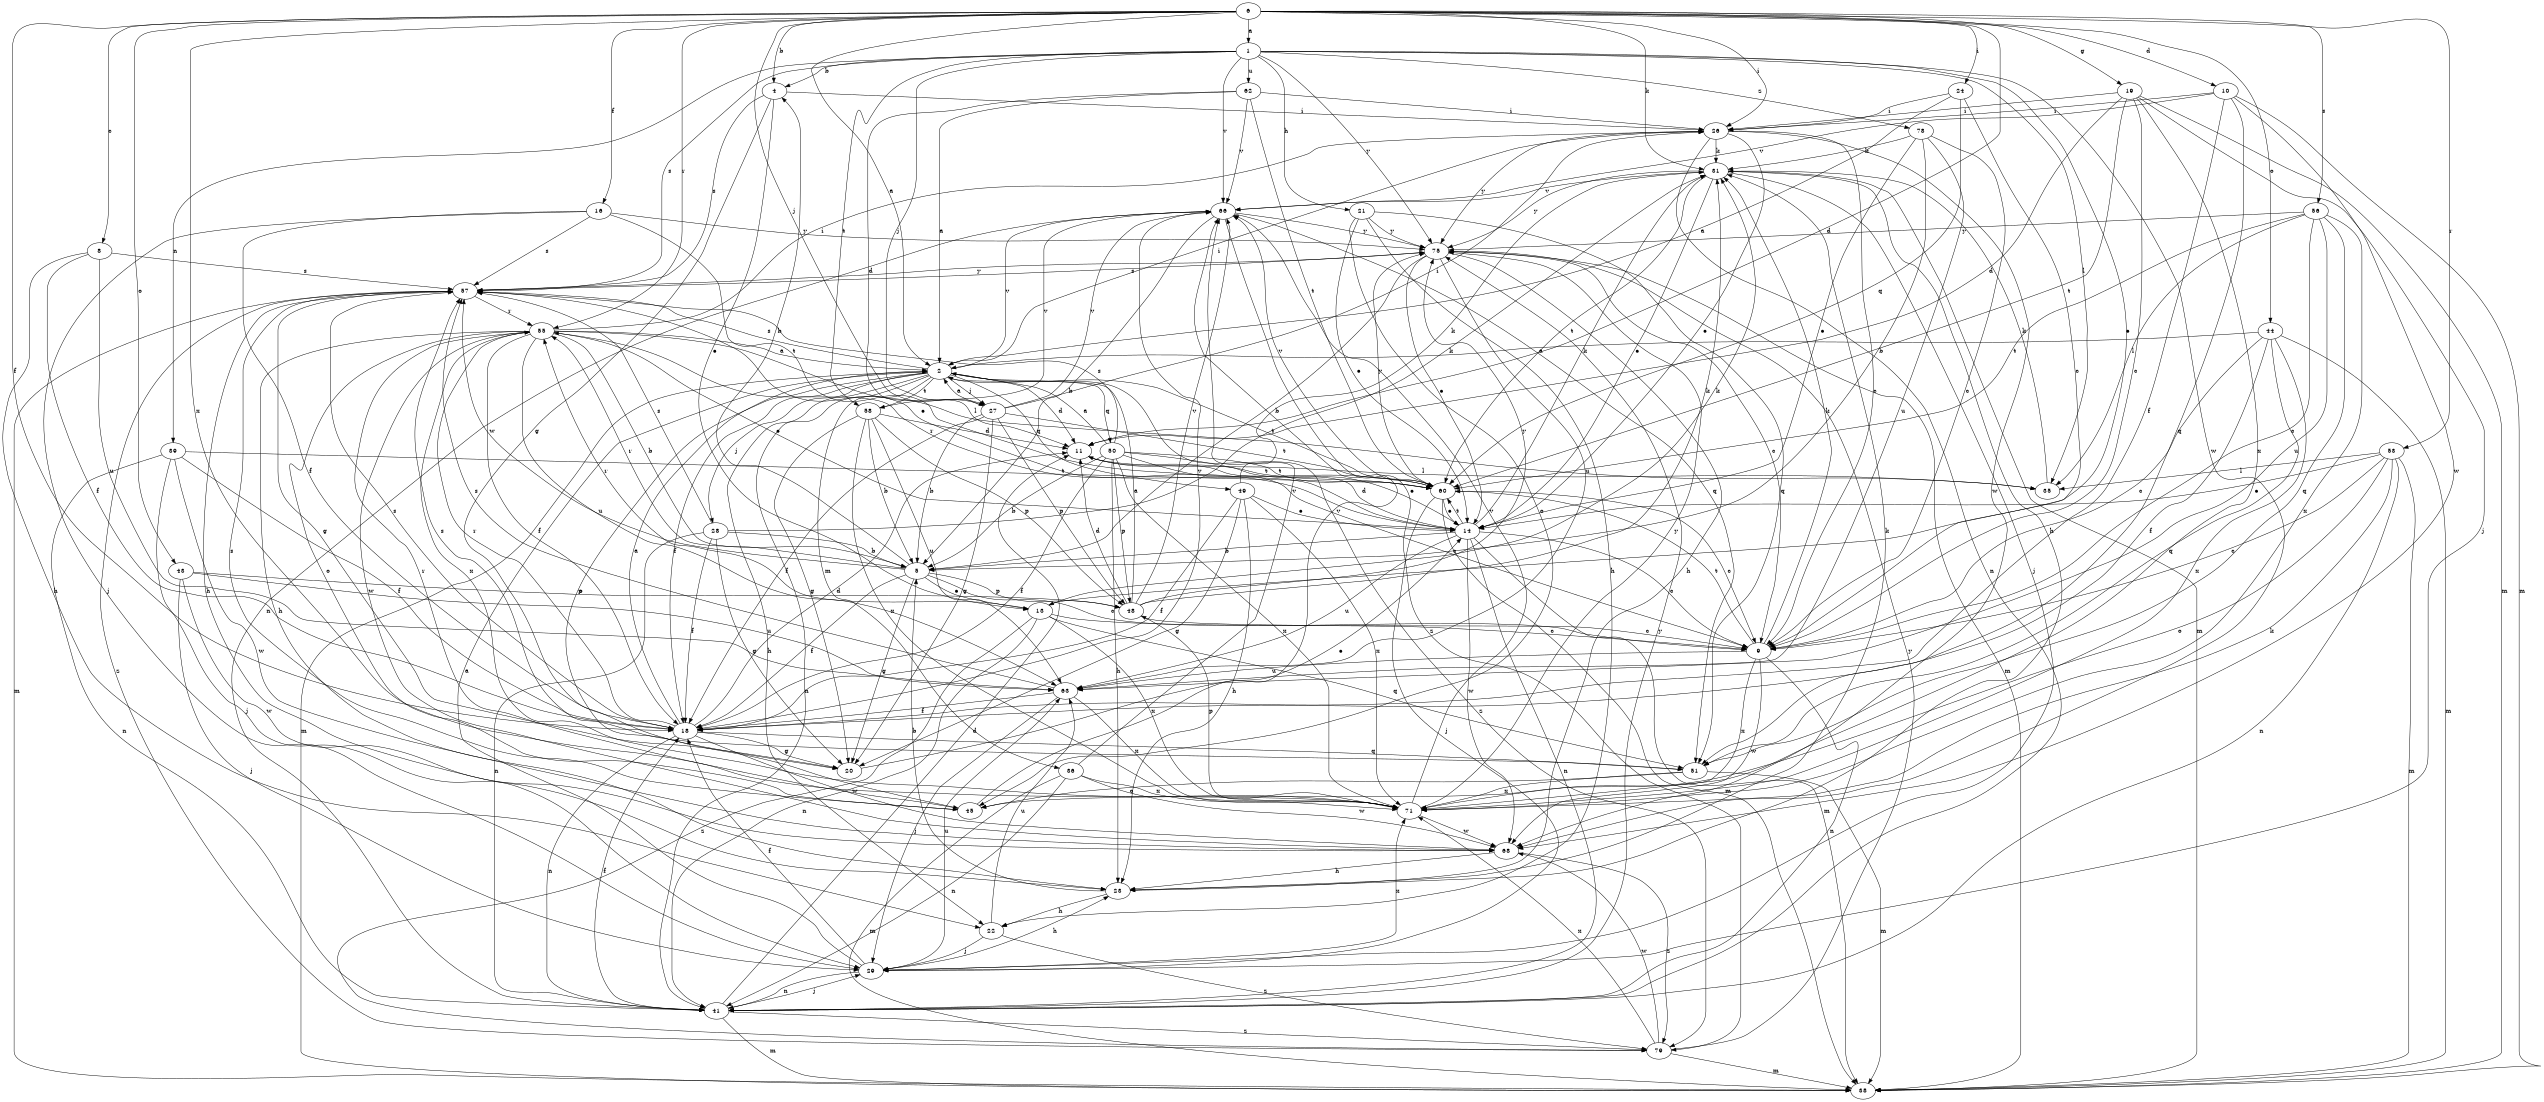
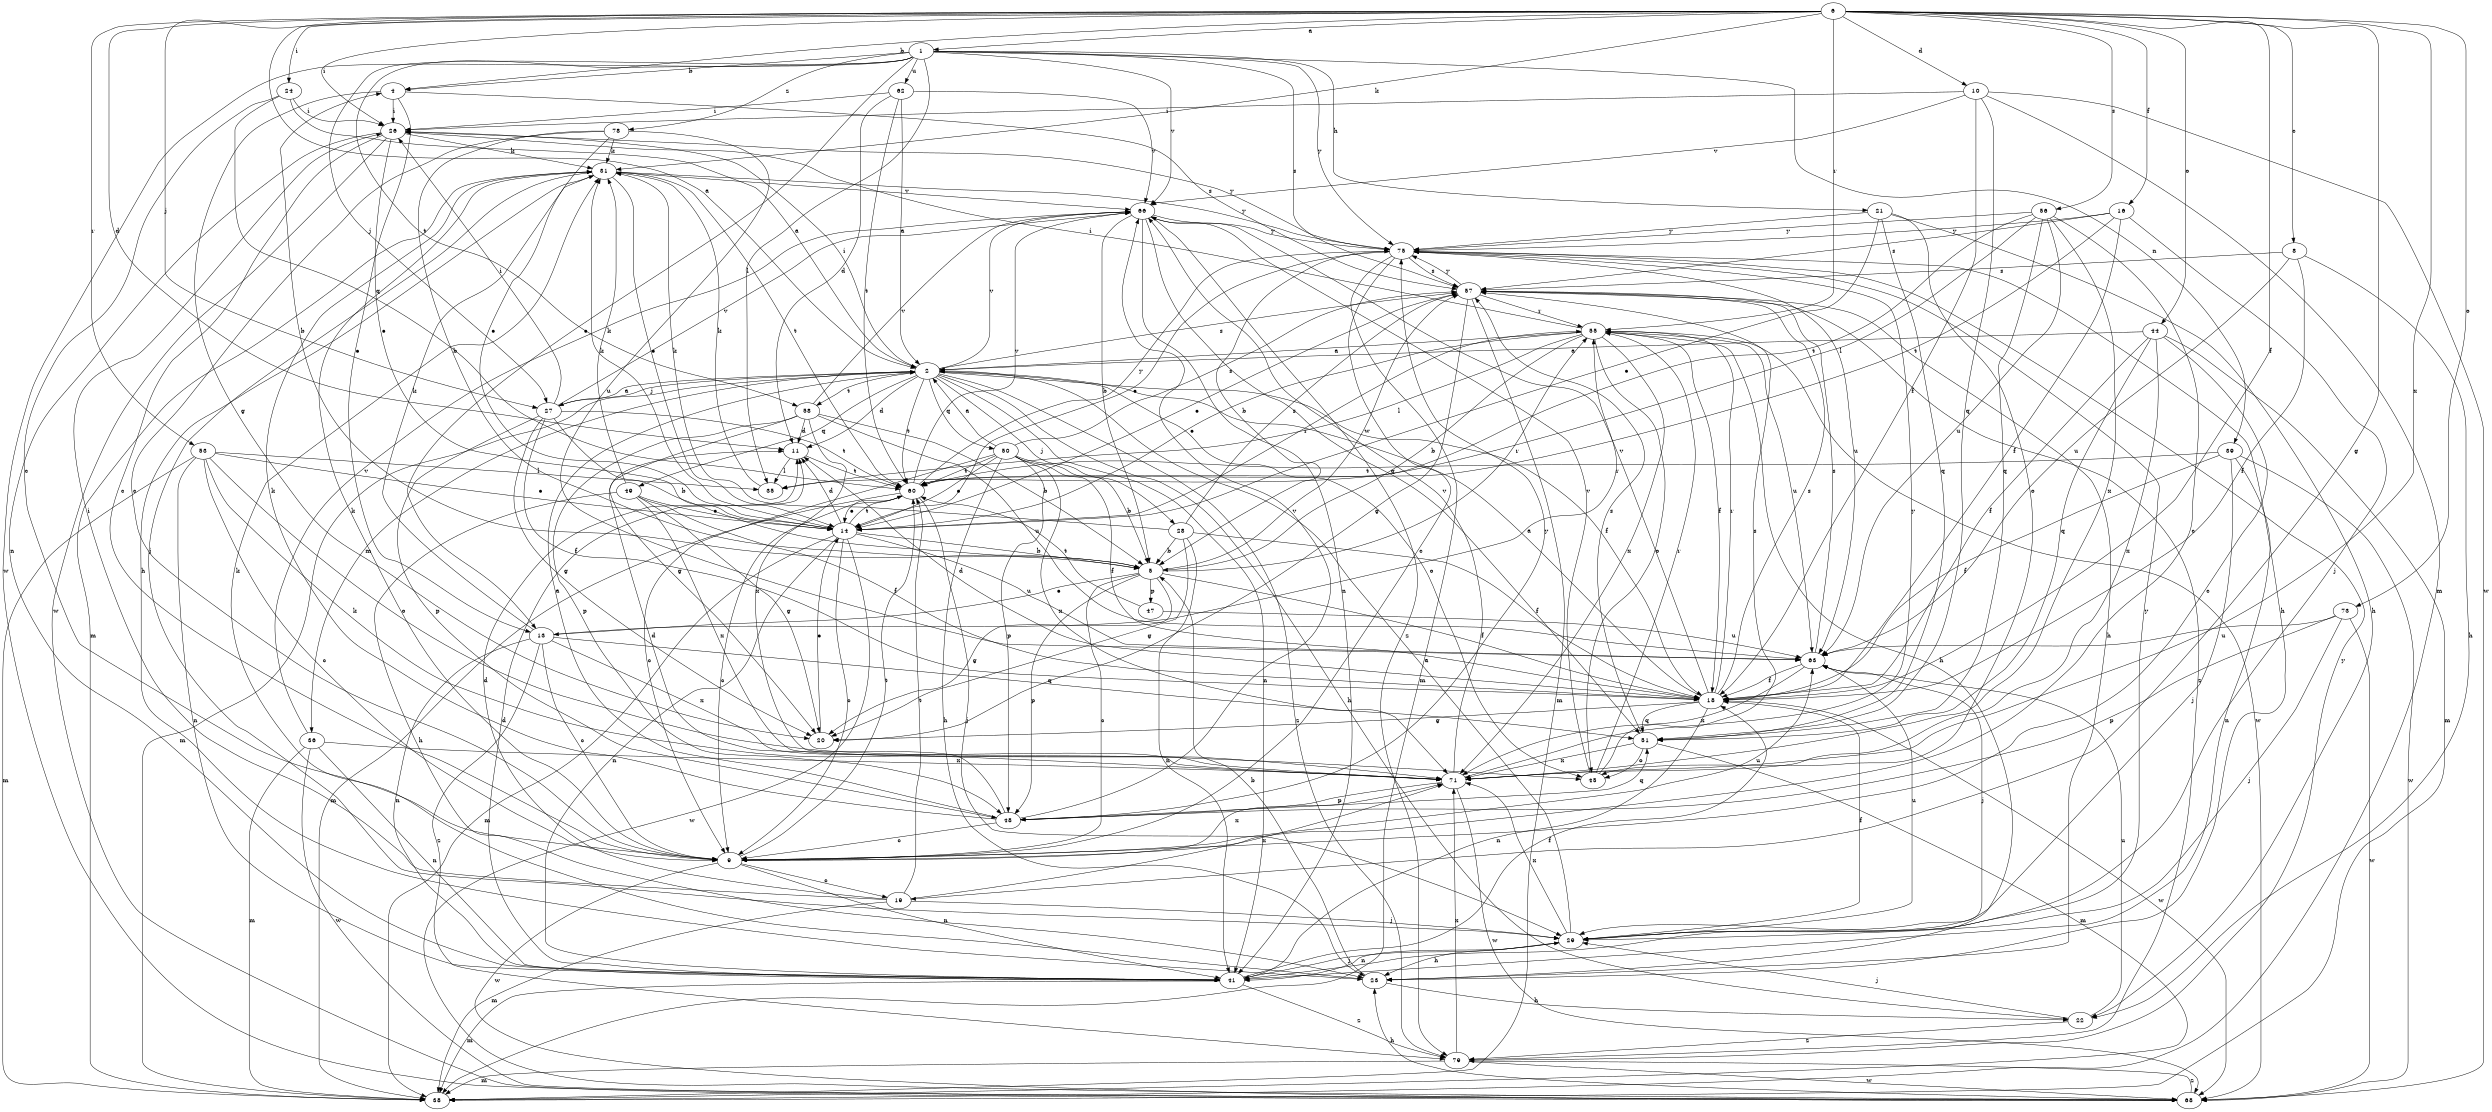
edge "19" -> "9": reversed
node "43": label "43" -> "73"
node "47": added
edge "48" -> "51": added, label "q"
